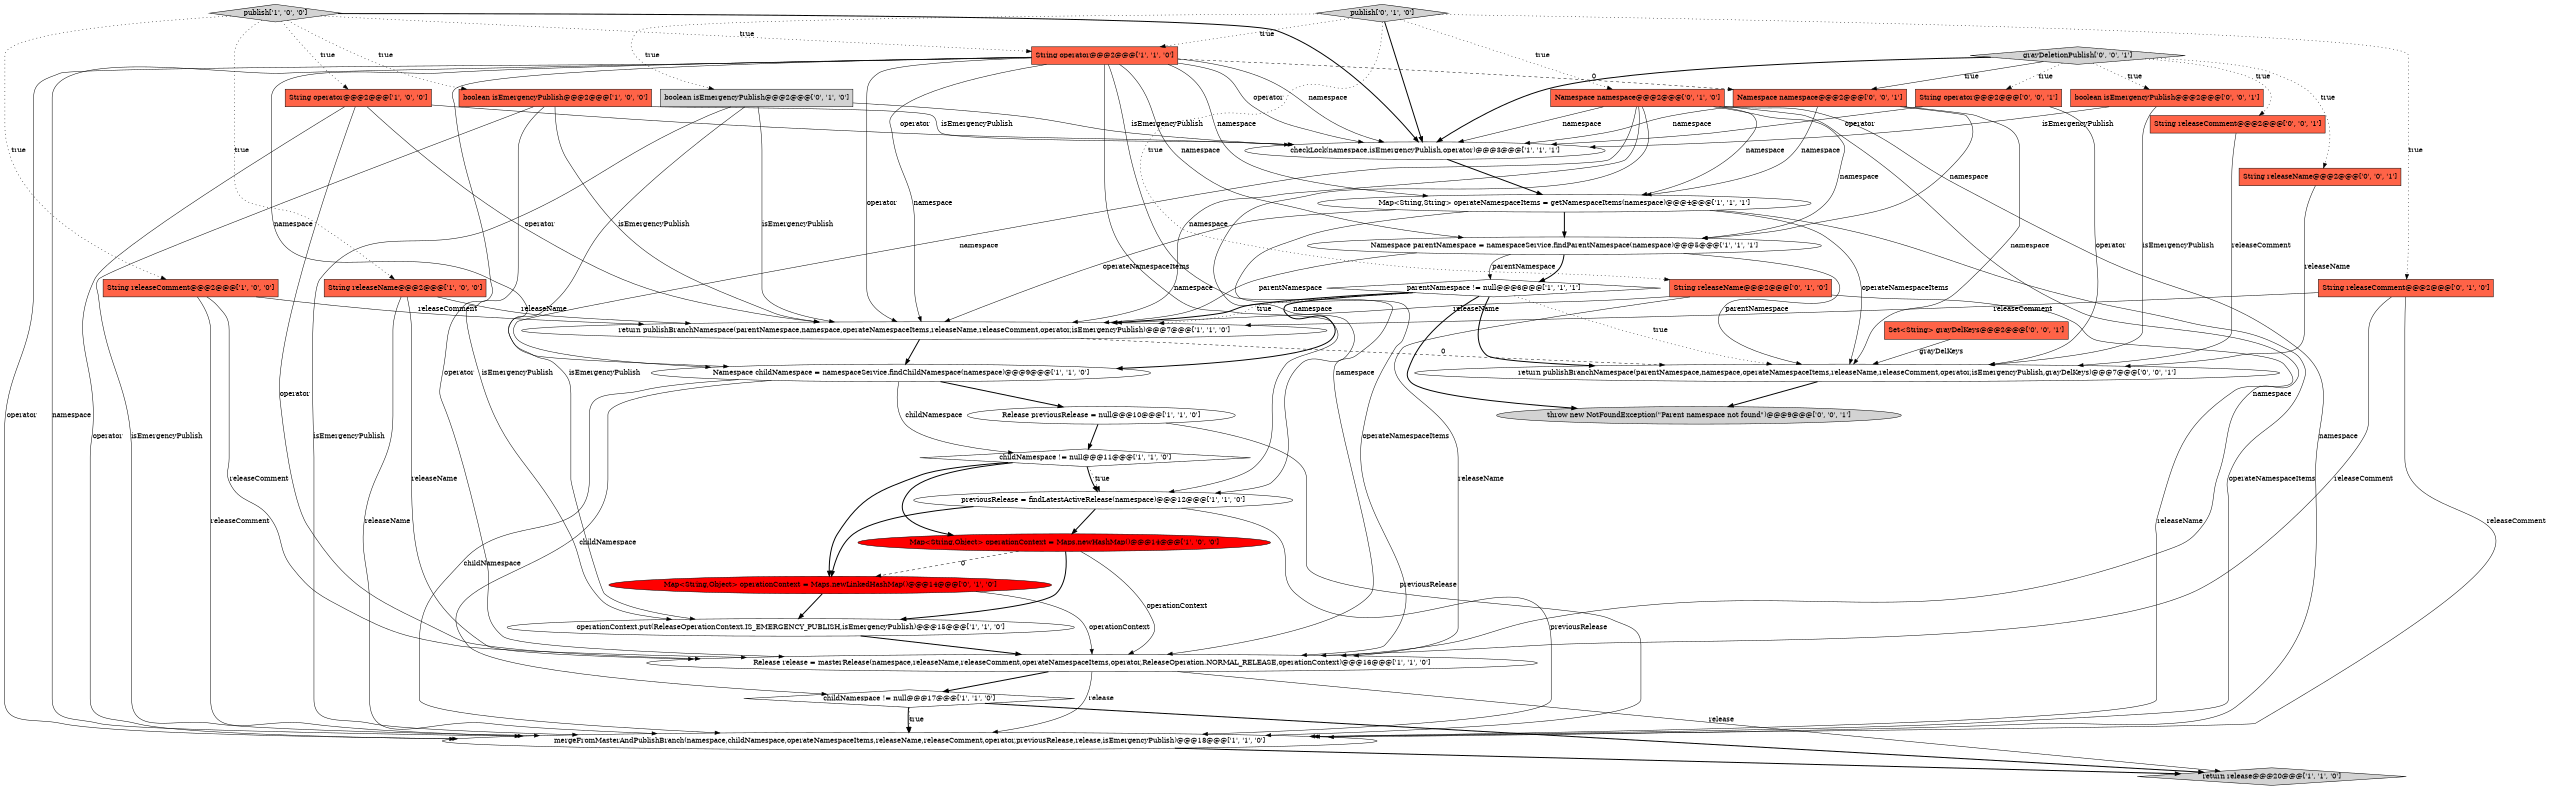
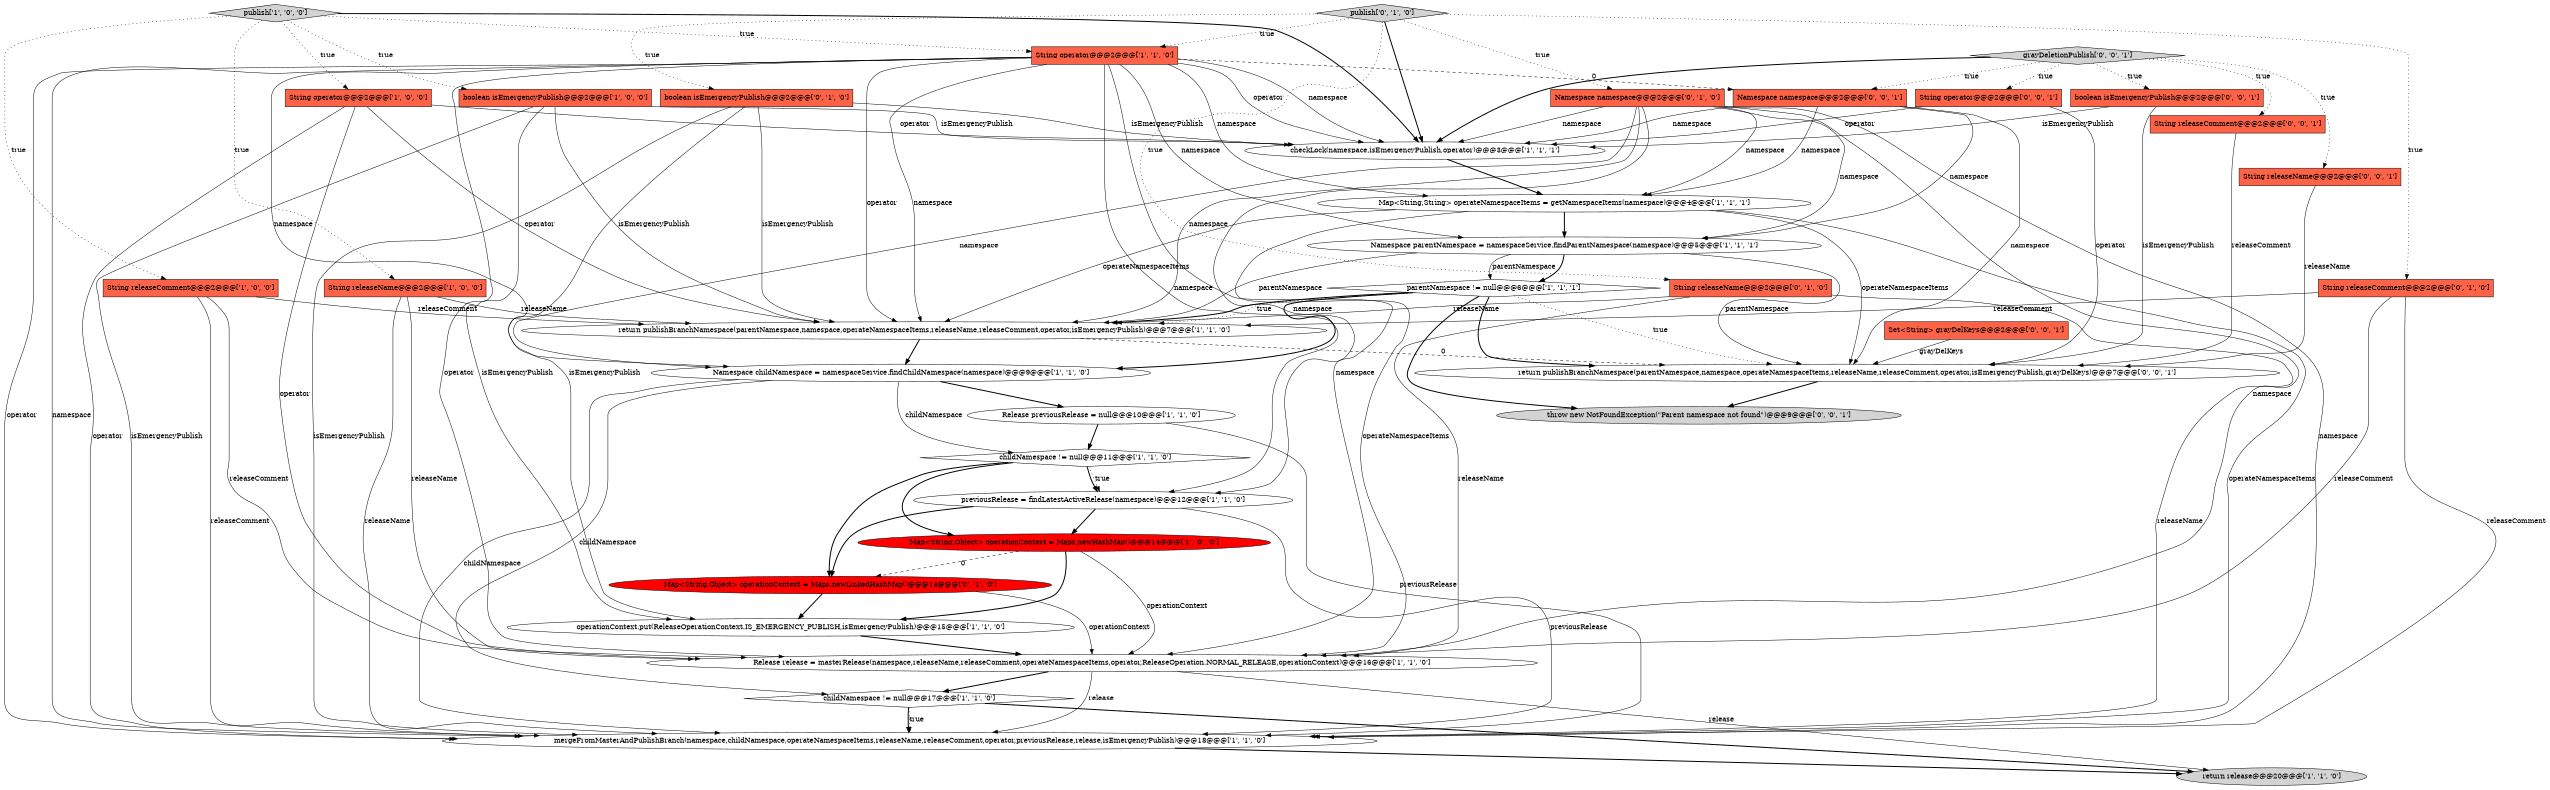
edge "grayDeletionPublish['0', '0', '1']" -> "Namespace namespace@@@2@@@['0', '0', '1']": style solid -> dotted
node "boolean isEmergencyPublish@@@2@@@['0', '1', '0']": fillcolor lightgray -> tomato
node "return release@@@20@@@['1', '1', '0']": shape diamond -> ellipse
